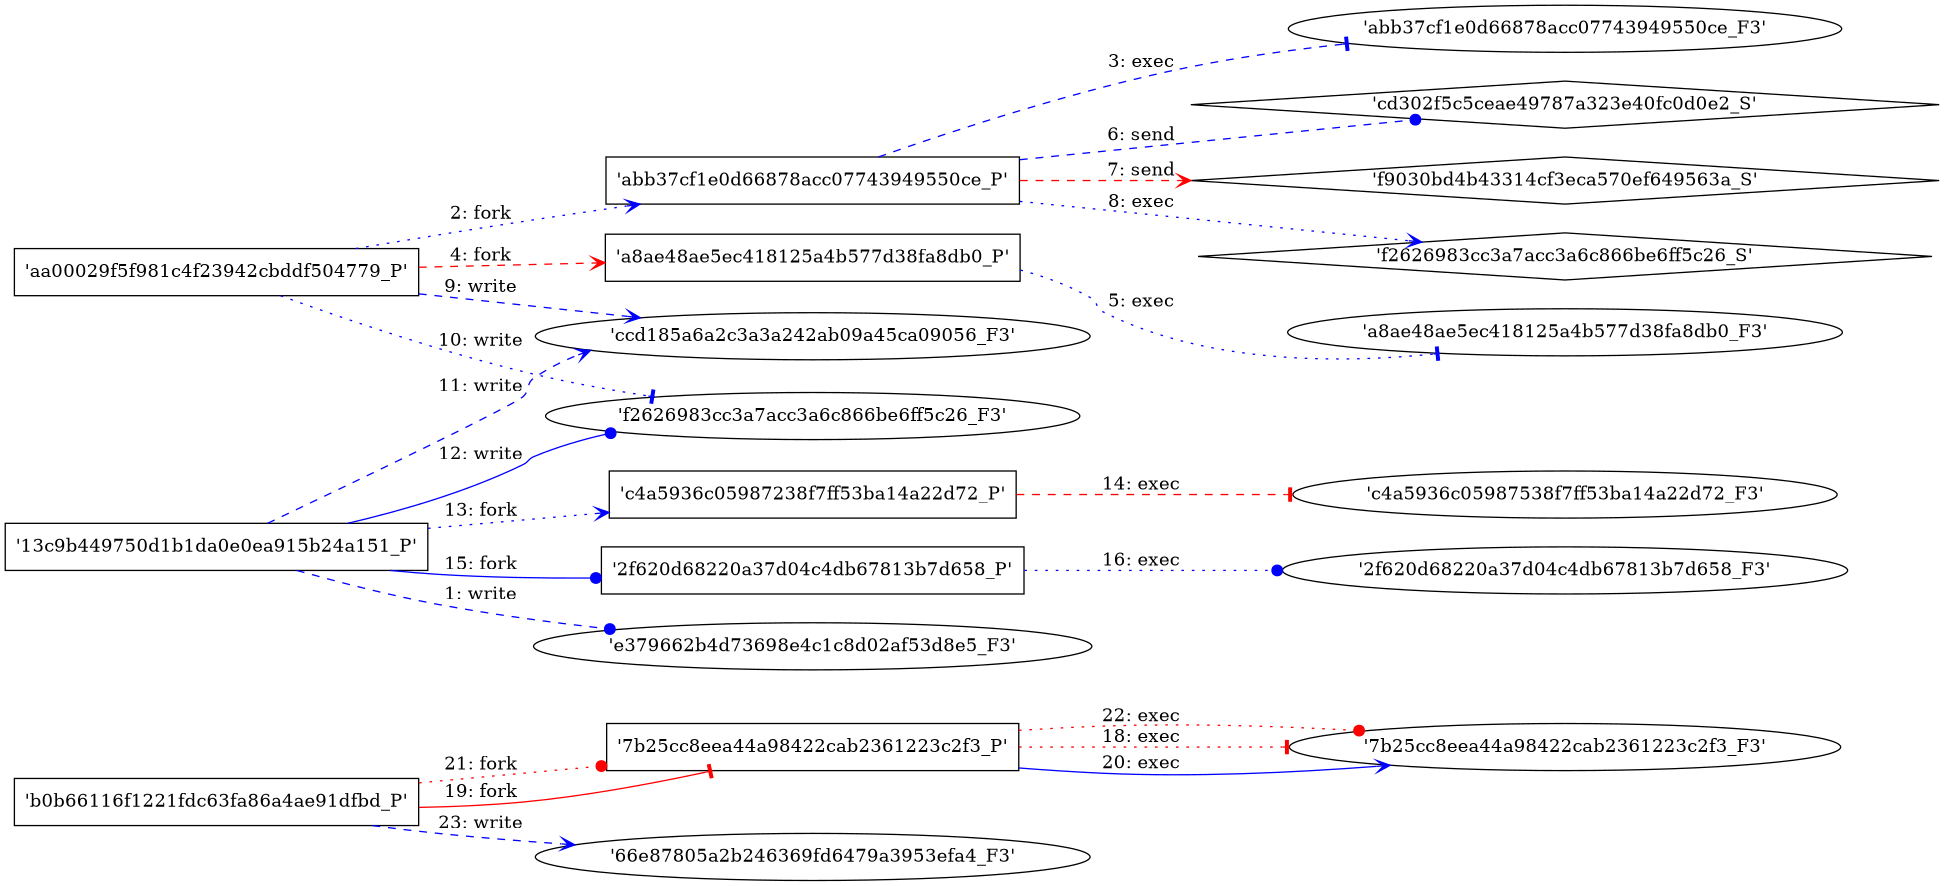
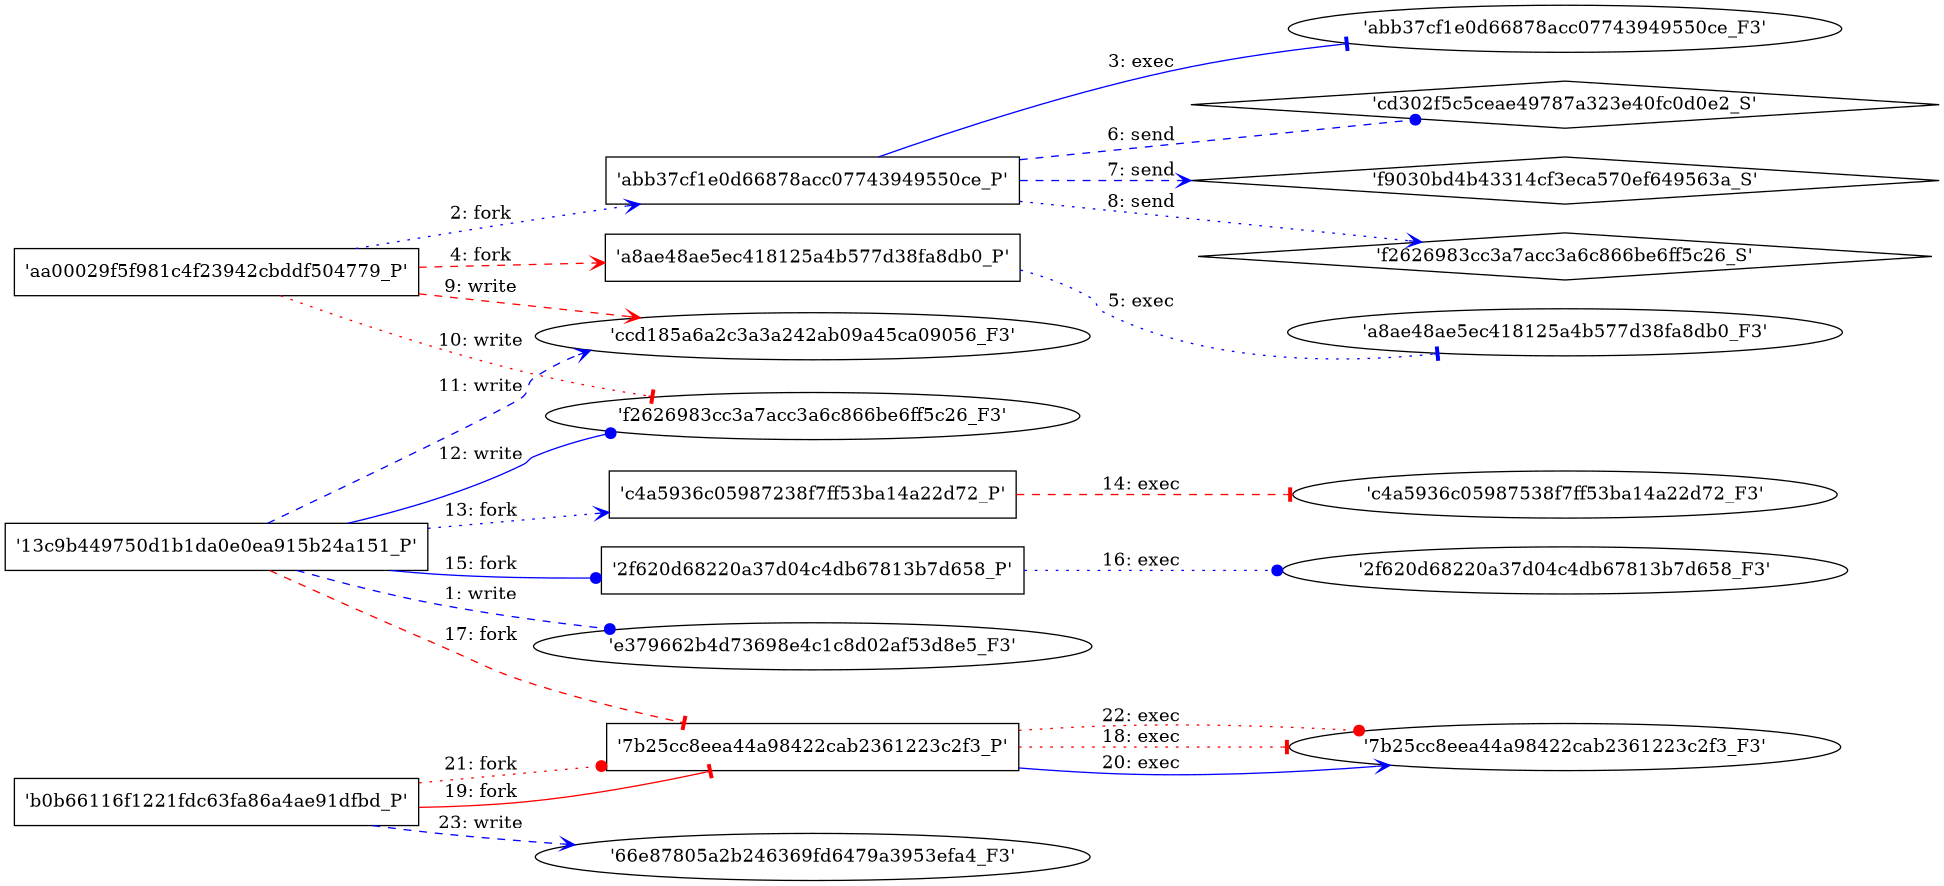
edge "'abb37cf1e0d66878acc07743949550ce_P'" -> "'abb37cf1e0d66878acc07743949550ce_F3'": style dashed -> solid
edge "'abb37cf1e0d66878acc07743949550ce_P'" -> "'f9030bd4b43314cf3eca570ef649563a_S'": color red -> blue
edge "'abb37cf1e0d66878acc07743949550ce_P'" -> "'f2626983cc3a7acc3a6c866be6ff5c26_S'": label "8: exec" -> "8: send"
edge "'aa00029f5f981c4f23942cbddf504779_P'" -> "'ccd185a6a2c3a3a242ab09a45ca09056_F3'": color blue -> red
edge "'aa00029f5f981c4f23942cbddf504779_P'" -> "'f2626983cc3a7acc3a6c866be6ff5c26_F3'": color blue -> red
edge "'13c9b449750d1b1da0e0ea915b24a151_P'" -> "'7b25cc8eea44a98422cab2361223c2f3_P'": added, label "17: fork"
